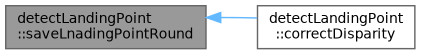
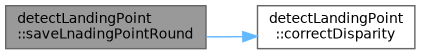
edge "detectLandingPoint ::correctDisparity" -> "detectLandingPoint ::saveLnadingPointRound": reversed
